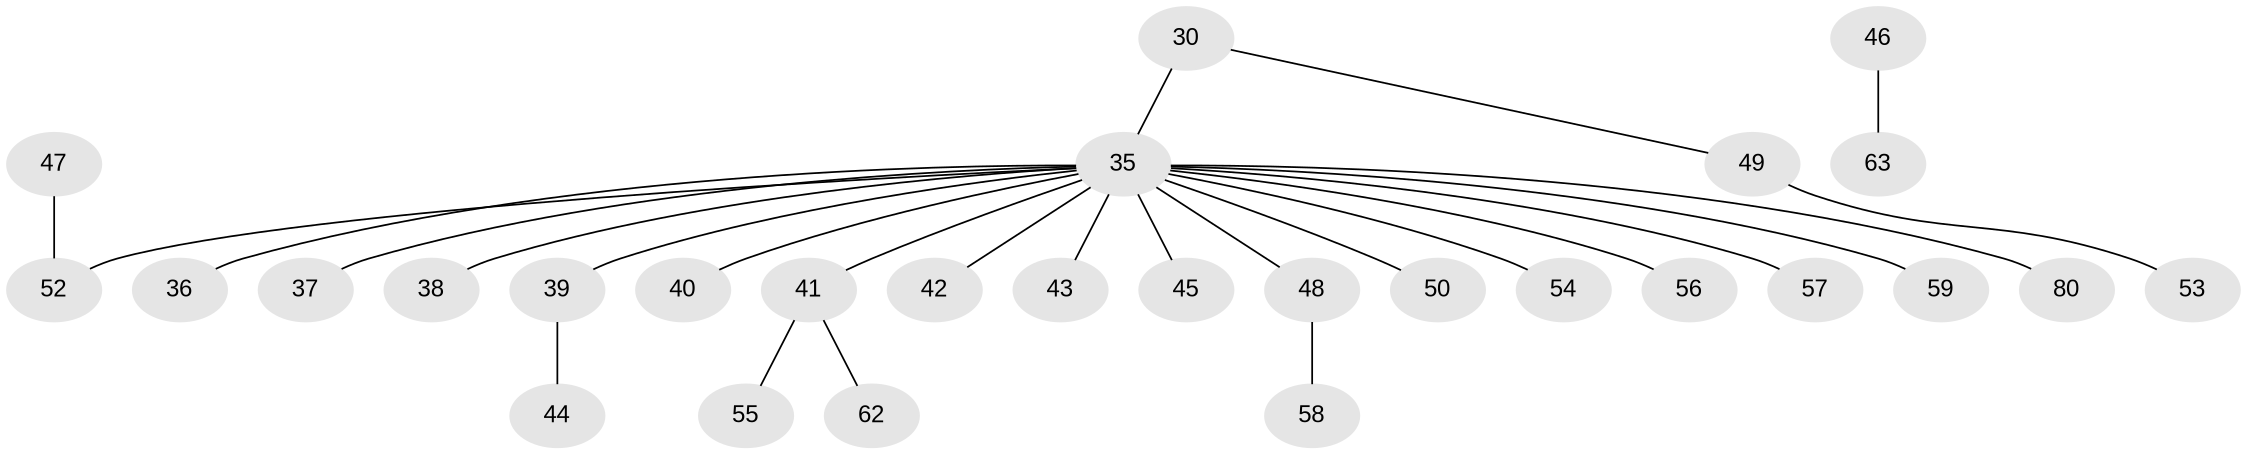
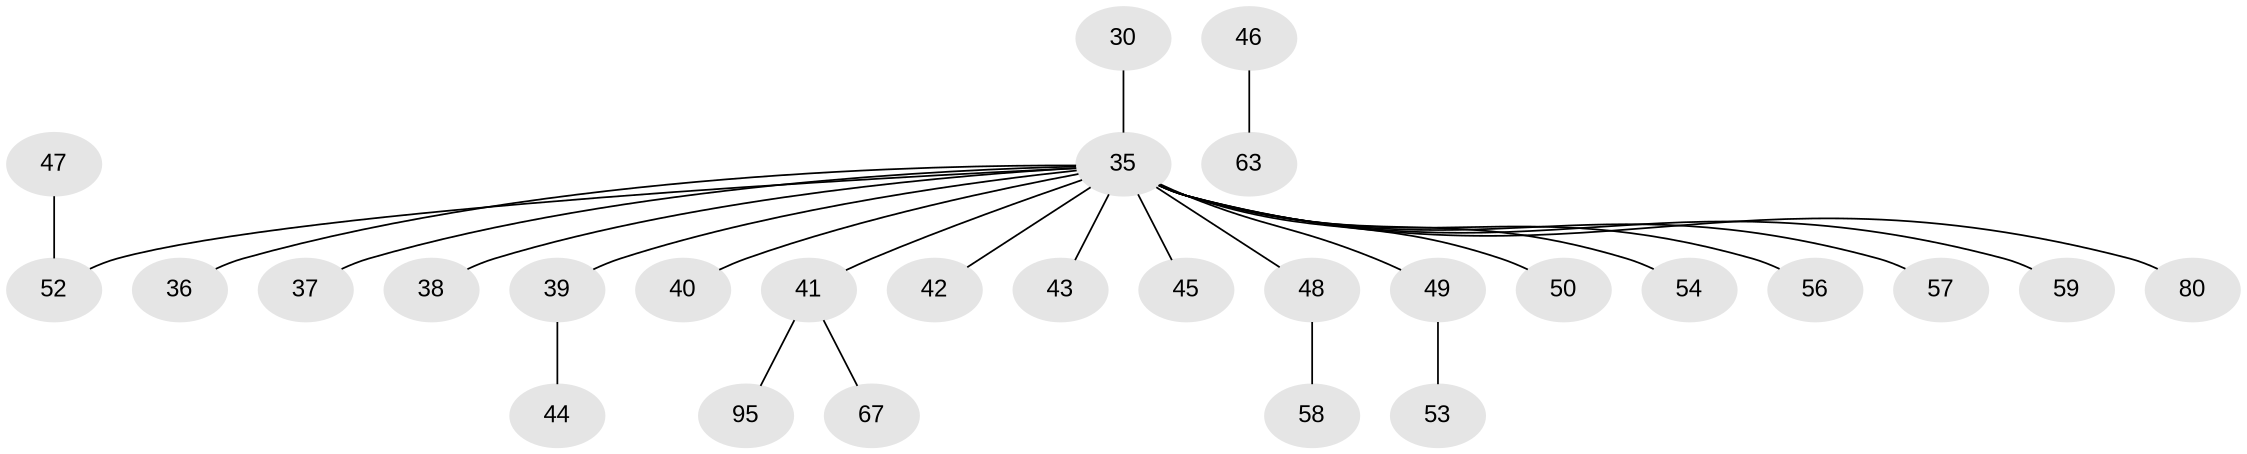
edge "30" -- "49": now "35" -- "49"
node "55": label "55" -> "95"
node "62": label "62" -> "67"
